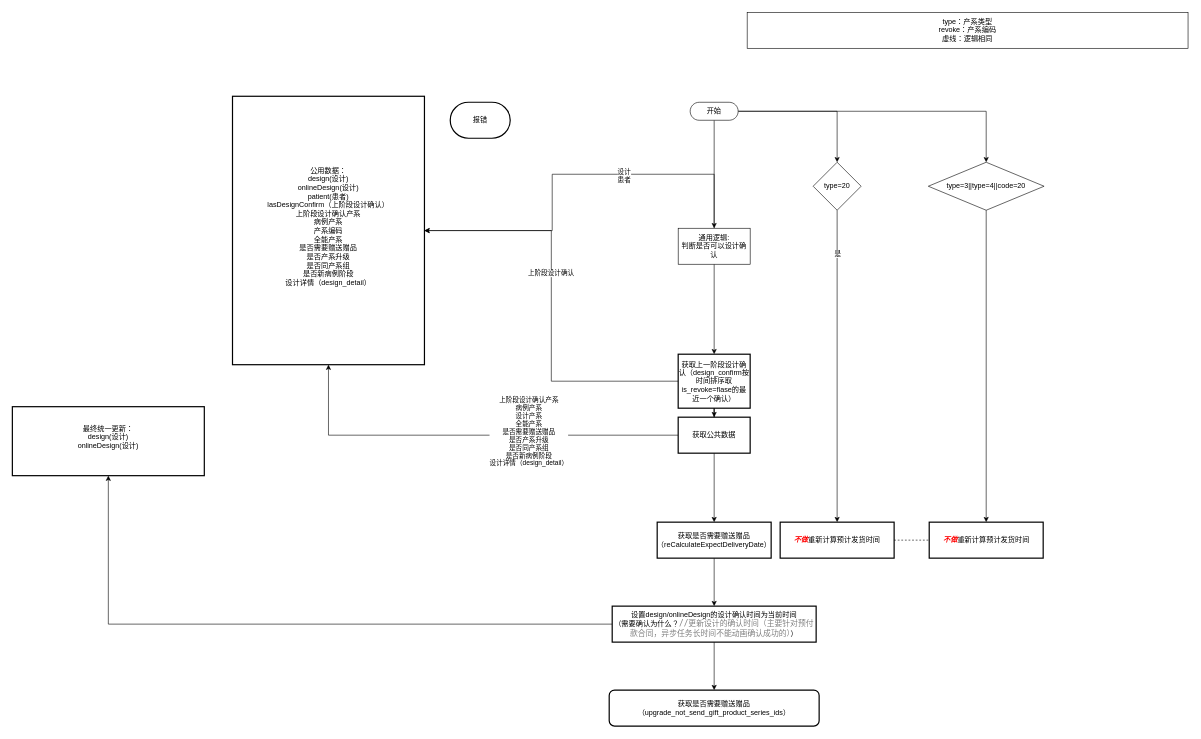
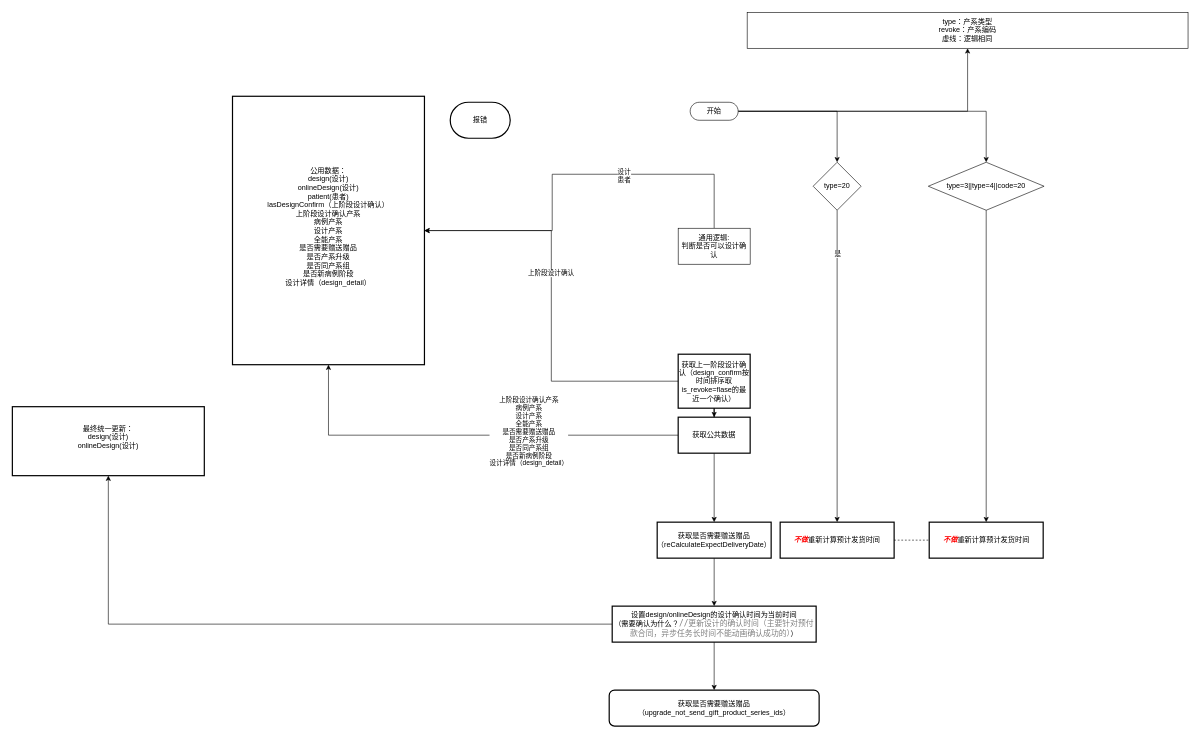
edge "开始" -> "通用逻辑: 判断是否可以设计确认": now "开始" -> "type：产系类型 revoke：产系编码 虚线：逻辑相同"
node "公用数据： design(设计) onlineDesign(设计) patient(患者) lasDesignConfirm（上阶段设计确认） 上阶段设计确认产系 病例产系 产系编码 全能产系 是否需要赠送赠品 是否产系升级 是否同产系组 是否新病例阶段 设计详情（design_detail）": label "公用数据： design(设计) onlineDesign(设计) patient(患者) lasDesignConfirm（上阶段设计确认） 上阶段设计确认产系 病例产系 产系编码 全能产系 是否需要赠送赠品 是否产系升级 是否同产系组 是否新病例阶段 设计详情（design_detail）" -> "公用数据： design(设计) onlineDesign(设计) patient(患者) lasDesignConfirm（上阶段设计确认） 上阶段设计确认产系 病例产系 设计产系 全能产系 是否需要赠送赠品 是否产系升级 是否同产系组 是否新病例阶段 设计详情（design_detail）"
edge "通用逻辑: 判断是否可以设计确认" -> "获取上一阶段设计确认（design_confirm按时间排序取is_revoke=flase的最近一个确认）": removed
